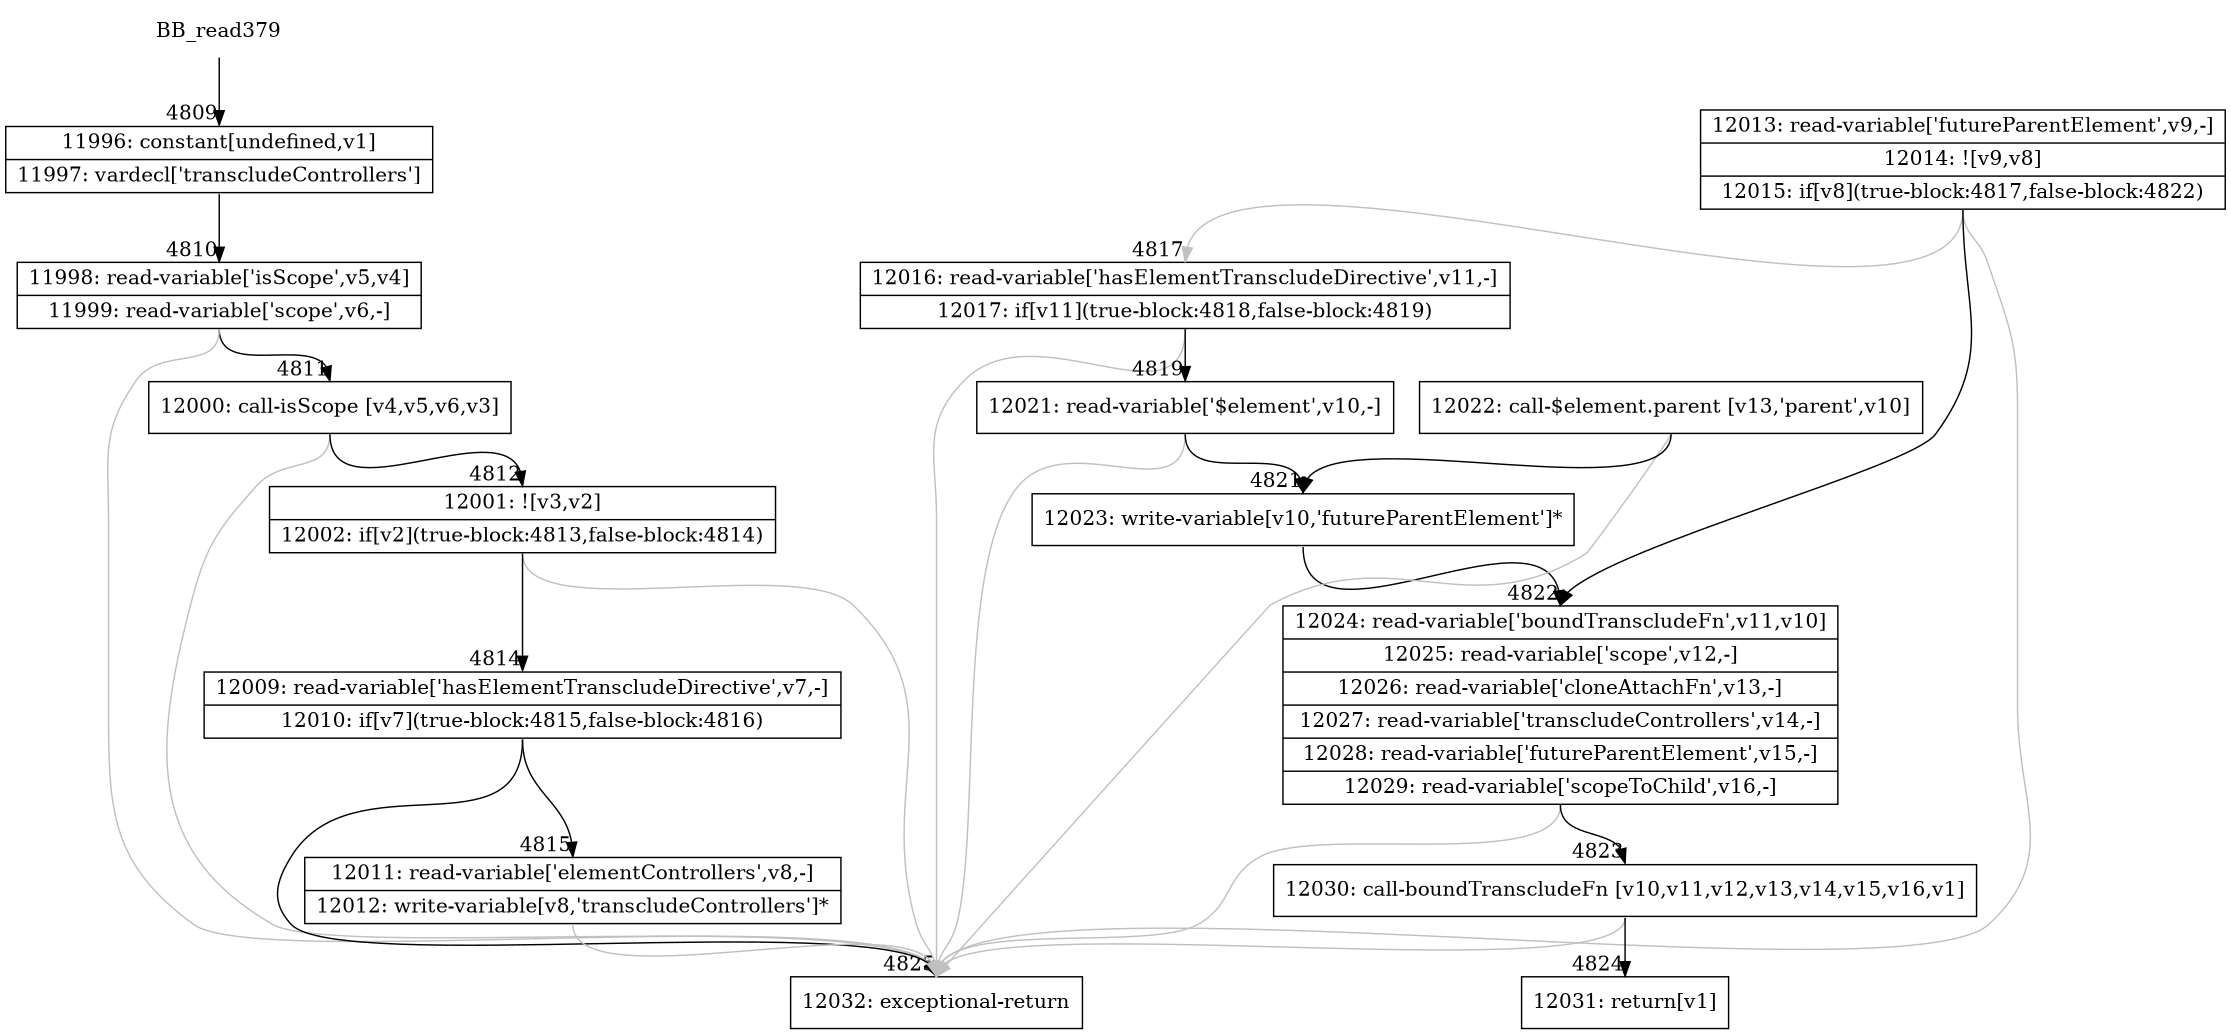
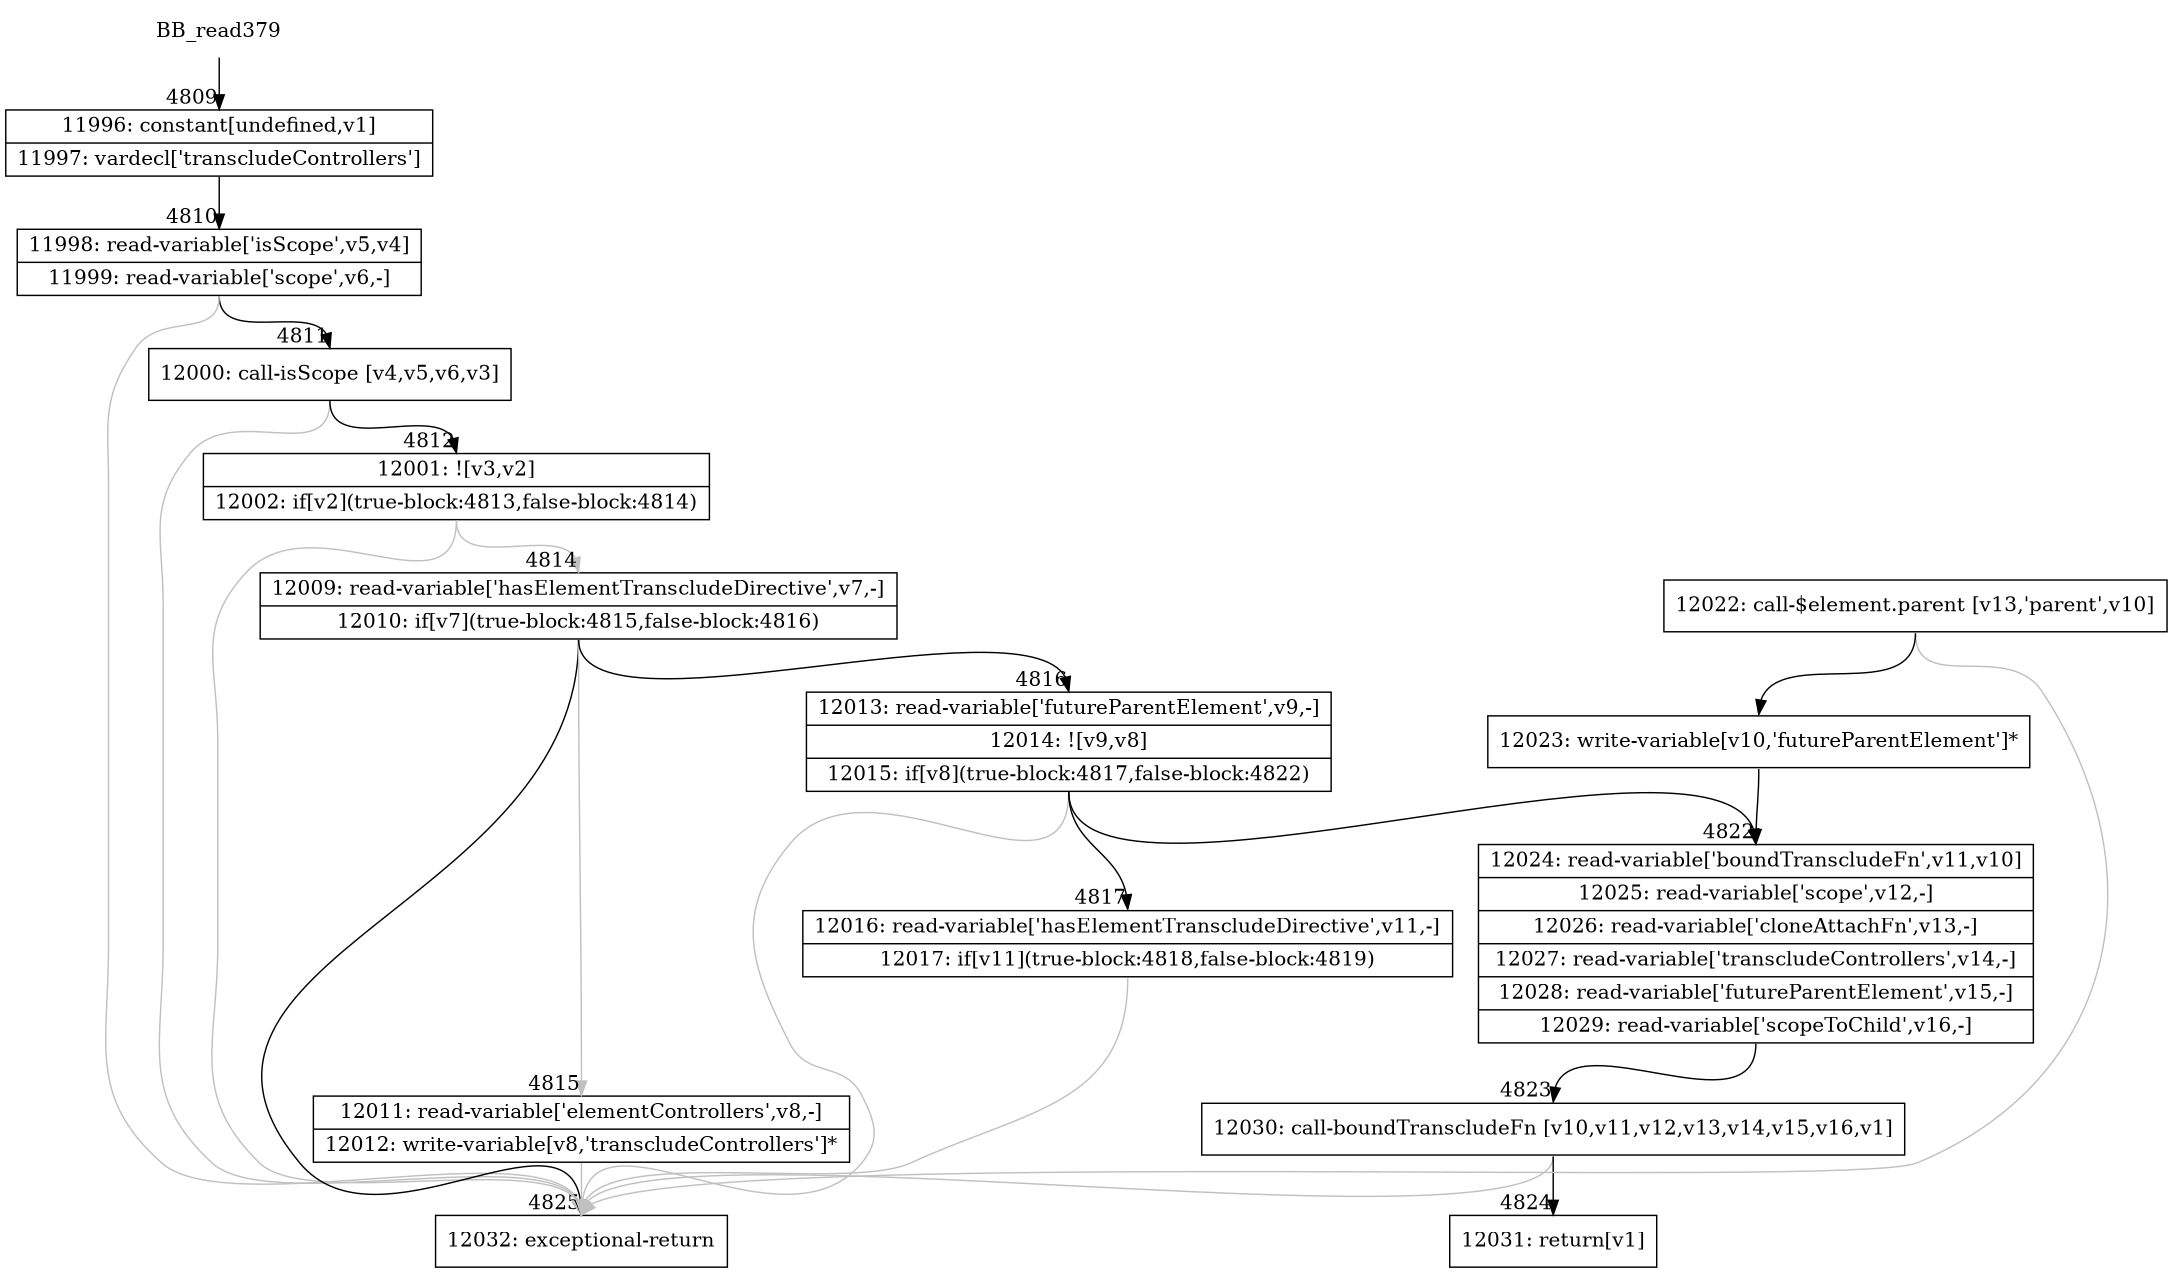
edge "12013: read-variable['futureParentElement',v9,-]" -> "12016: read-variable['hasElementTranscludeDirective',v11,-]": color gray -> black
node "12021: read-variable['$element',v10,-]": removed
edge "12001: ![v3,v2]" -> "12009: read-variable['hasElementTranscludeDirective',v7,-]": color black -> gray
edge "12009: read-variable['hasElementTranscludeDirective',v7,-]" -> "12013: read-variable['futureParentElement',v9,-]": added
edge "12009: read-variable['hasElementTranscludeDirective',v7,-]" -> "12011: read-variable['elementControllers',v8,-]": color black -> gray
edge "12024: read-variable['boundTranscludeFn',v11,v10]" -> "12032: exceptional-return": removed
